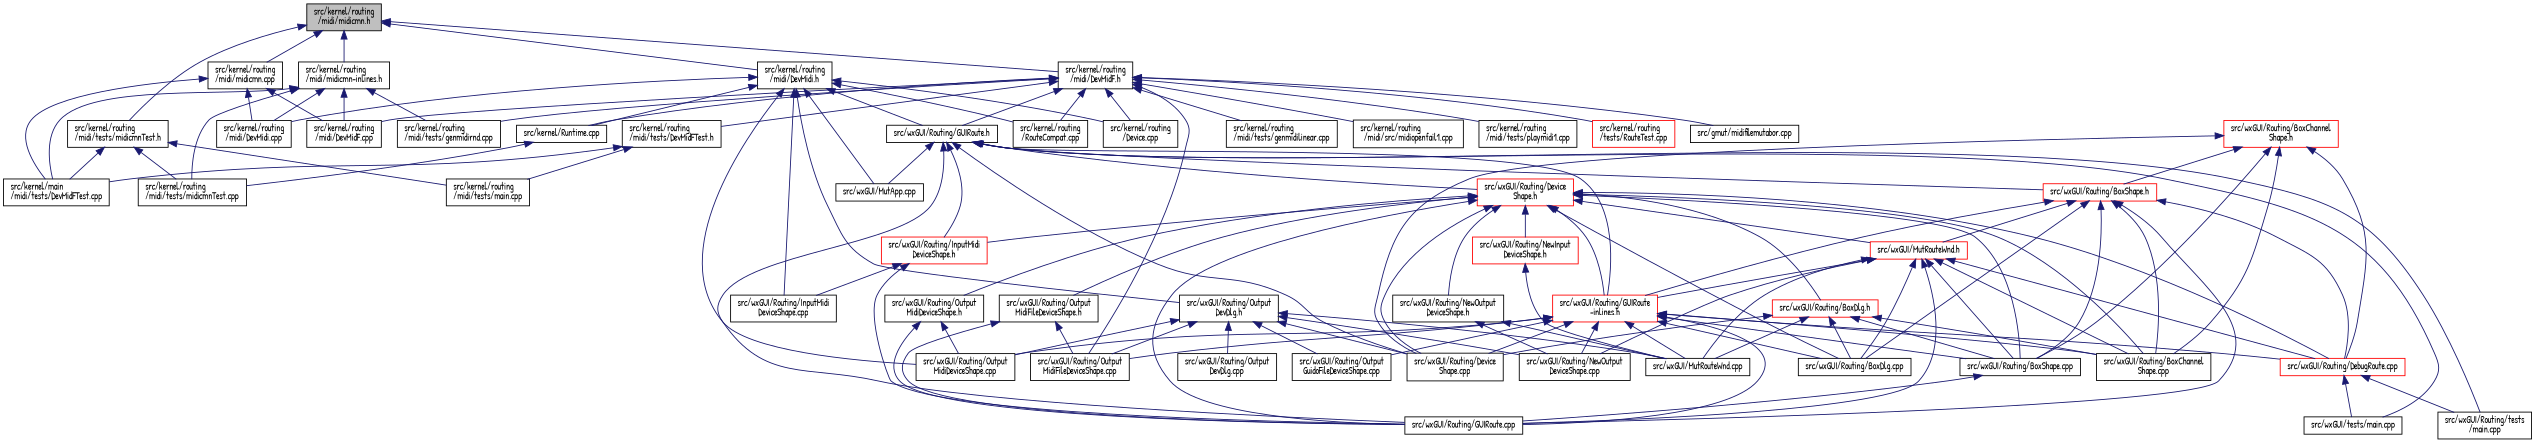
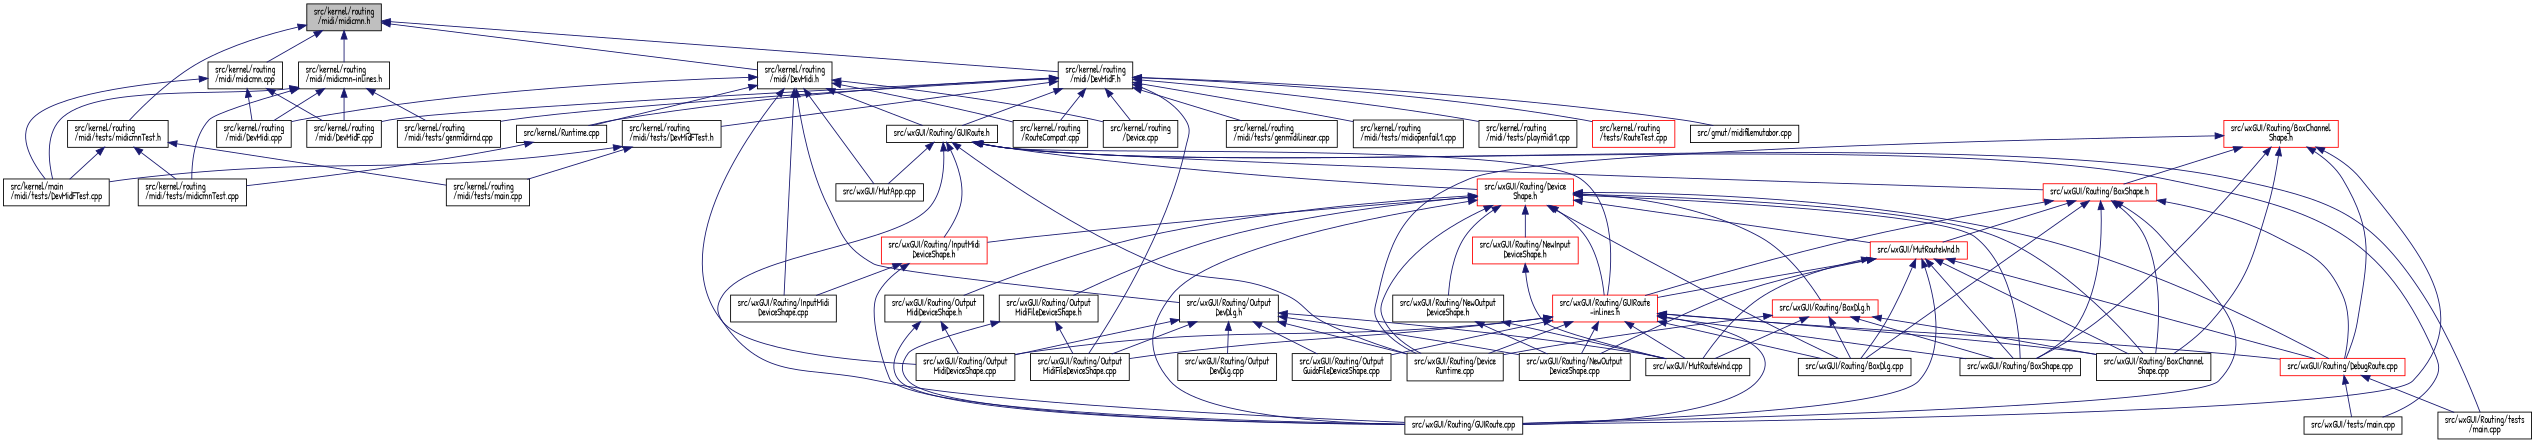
node "src/kernel/routing /midi/src/midiopenfail1.cpp": label "src/kernel/routing /midi/src/midiopenfail1.cpp" -> "src/kernel/routing /midi/tests/midiopenfail1.cpp"
node "src/wxGUI/Routing/Device Shape.cpp": label "src/wxGUI/Routing/Device Shape.cpp" -> "src/wxGUI/Routing/Device Runtime.cpp"
edge "src/wxGUI/Routing/GUIRoute.cpp" -> "src/wxGUI/Routing/BoxShape.cpp": now "src/wxGUI/Routing/GUIRoute.cpp" -> "src/wxGUI/Routing/BoxChannel Shape.h"
